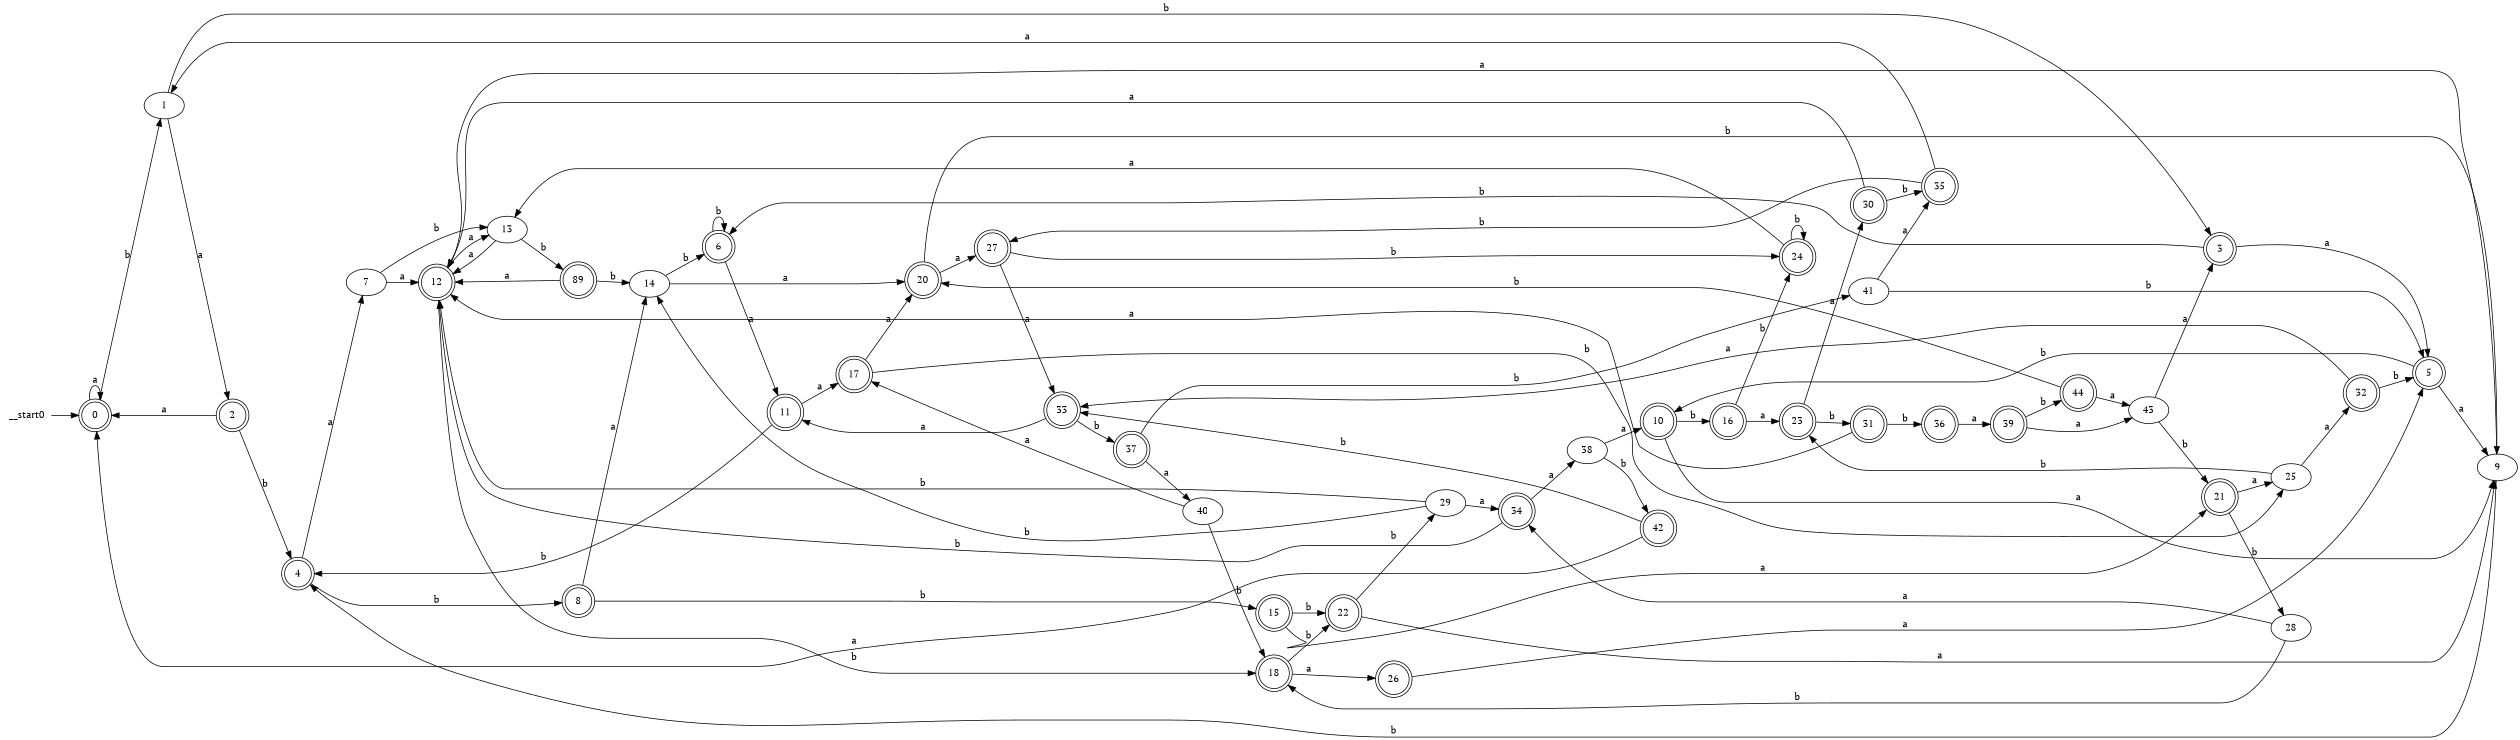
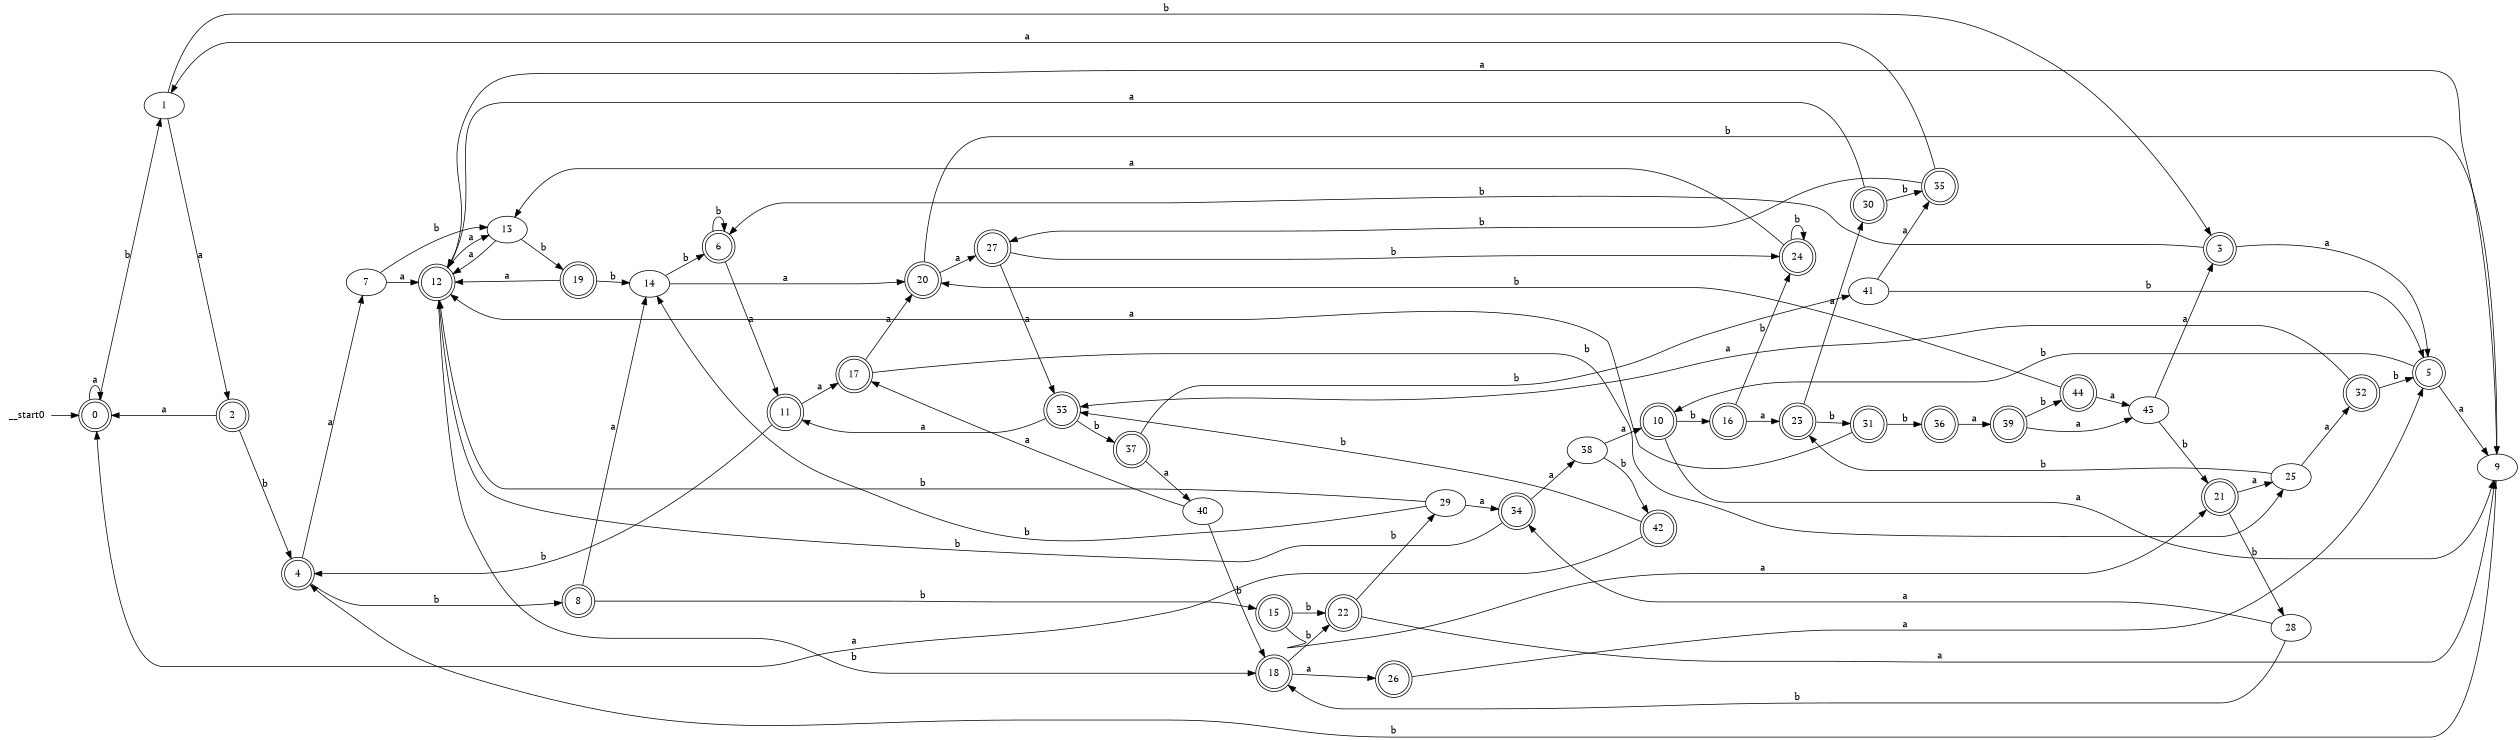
node "89": label "89" -> "19"
